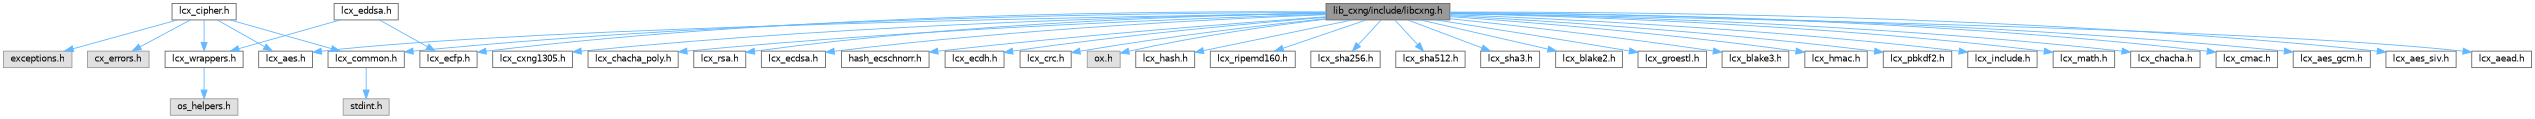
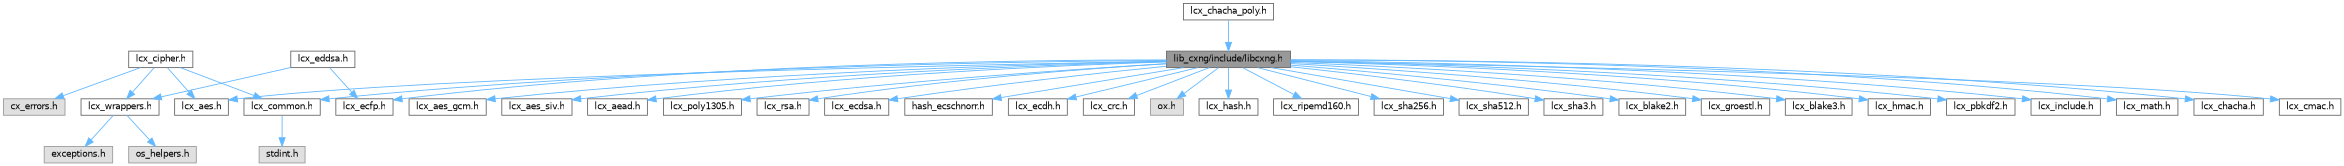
edge "lib_cxng/include/libcxng.h" -> "lcx_chacha_poly.h": reversed
edge "lcx_cipher.h" -> "exceptions.h": now "lcx_wrappers.h" -> "exceptions.h"
node "lcx_cxng1305.h": label "lcx_cxng1305.h" -> "lcx_poly1305.h"
